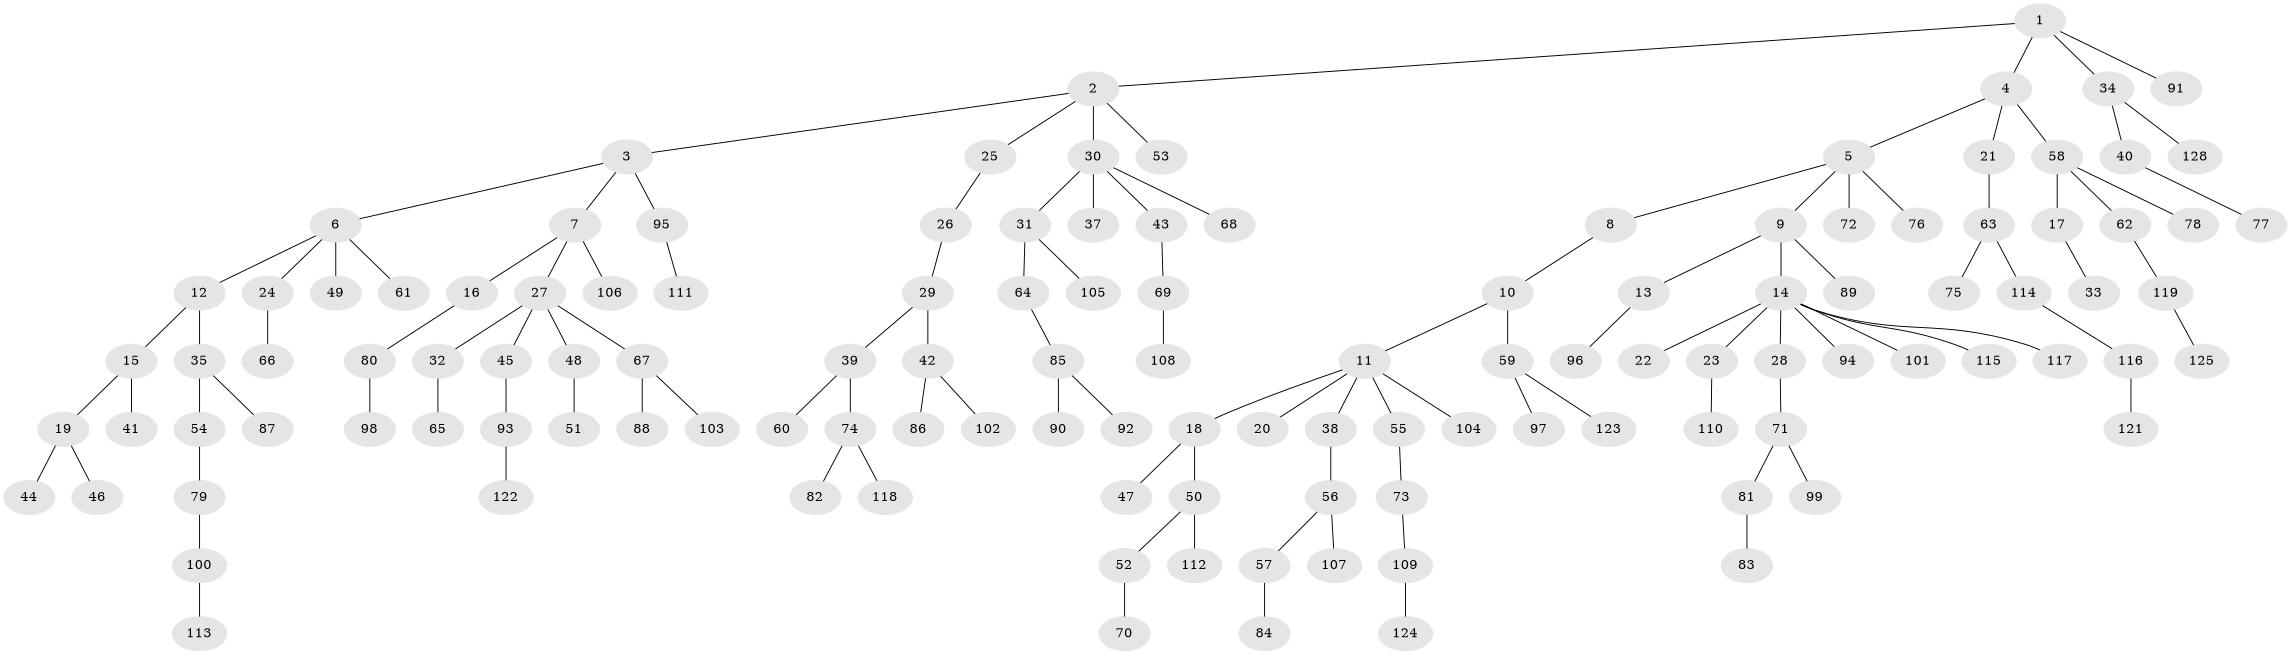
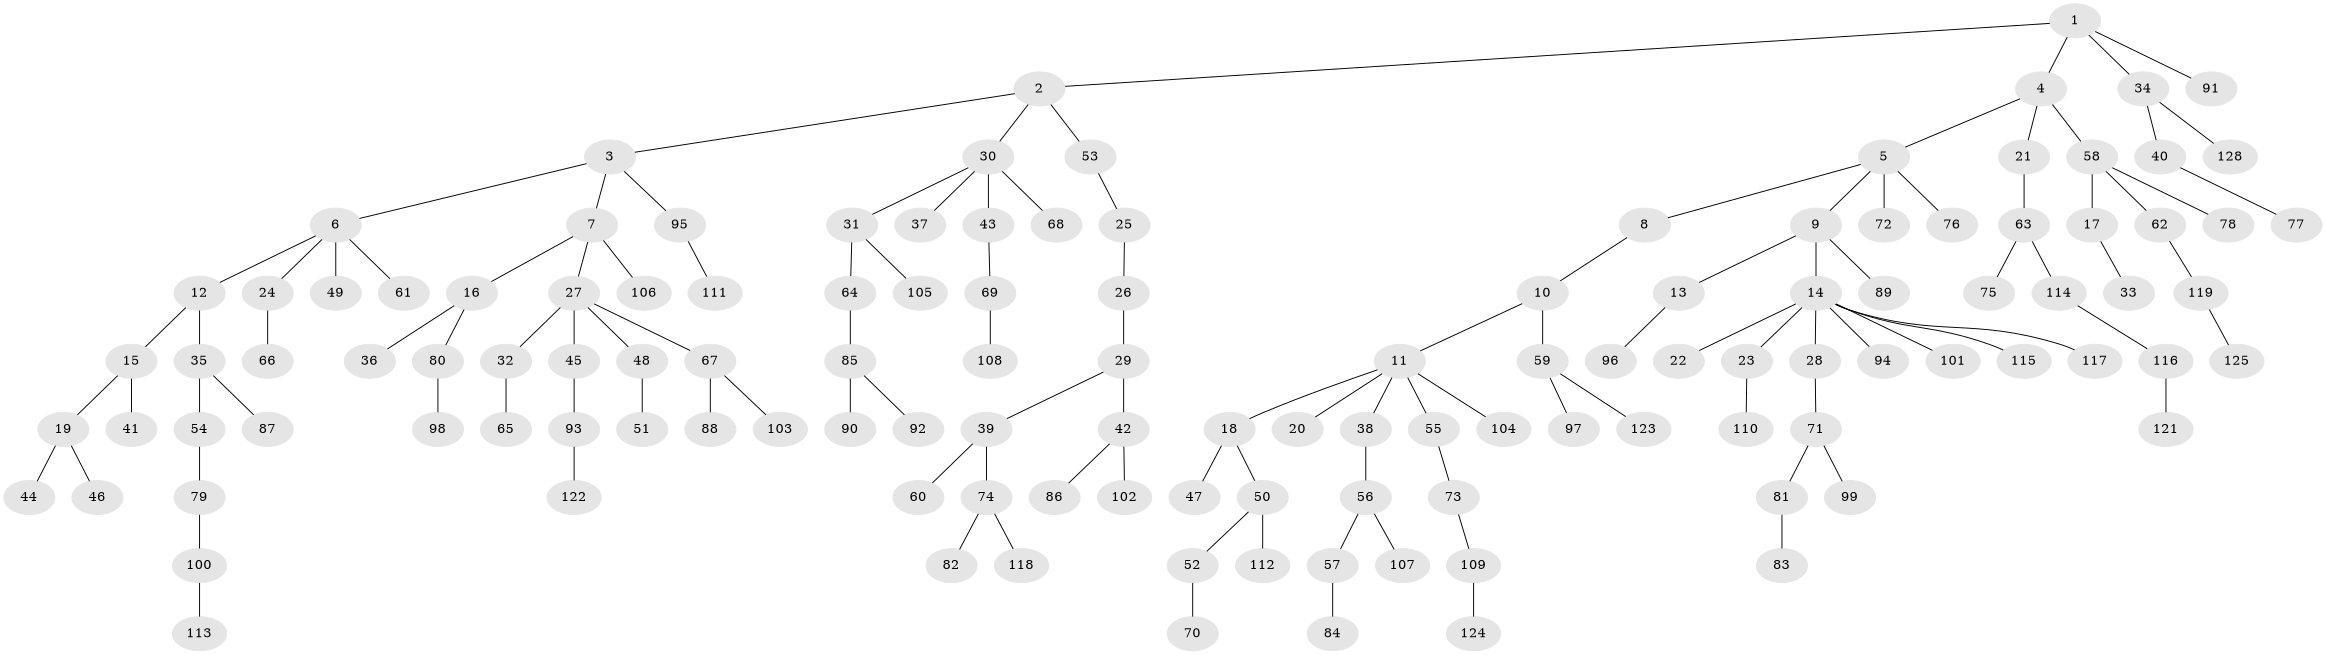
edge "2" -- "25": now "53" -- "25"
node "36": added
